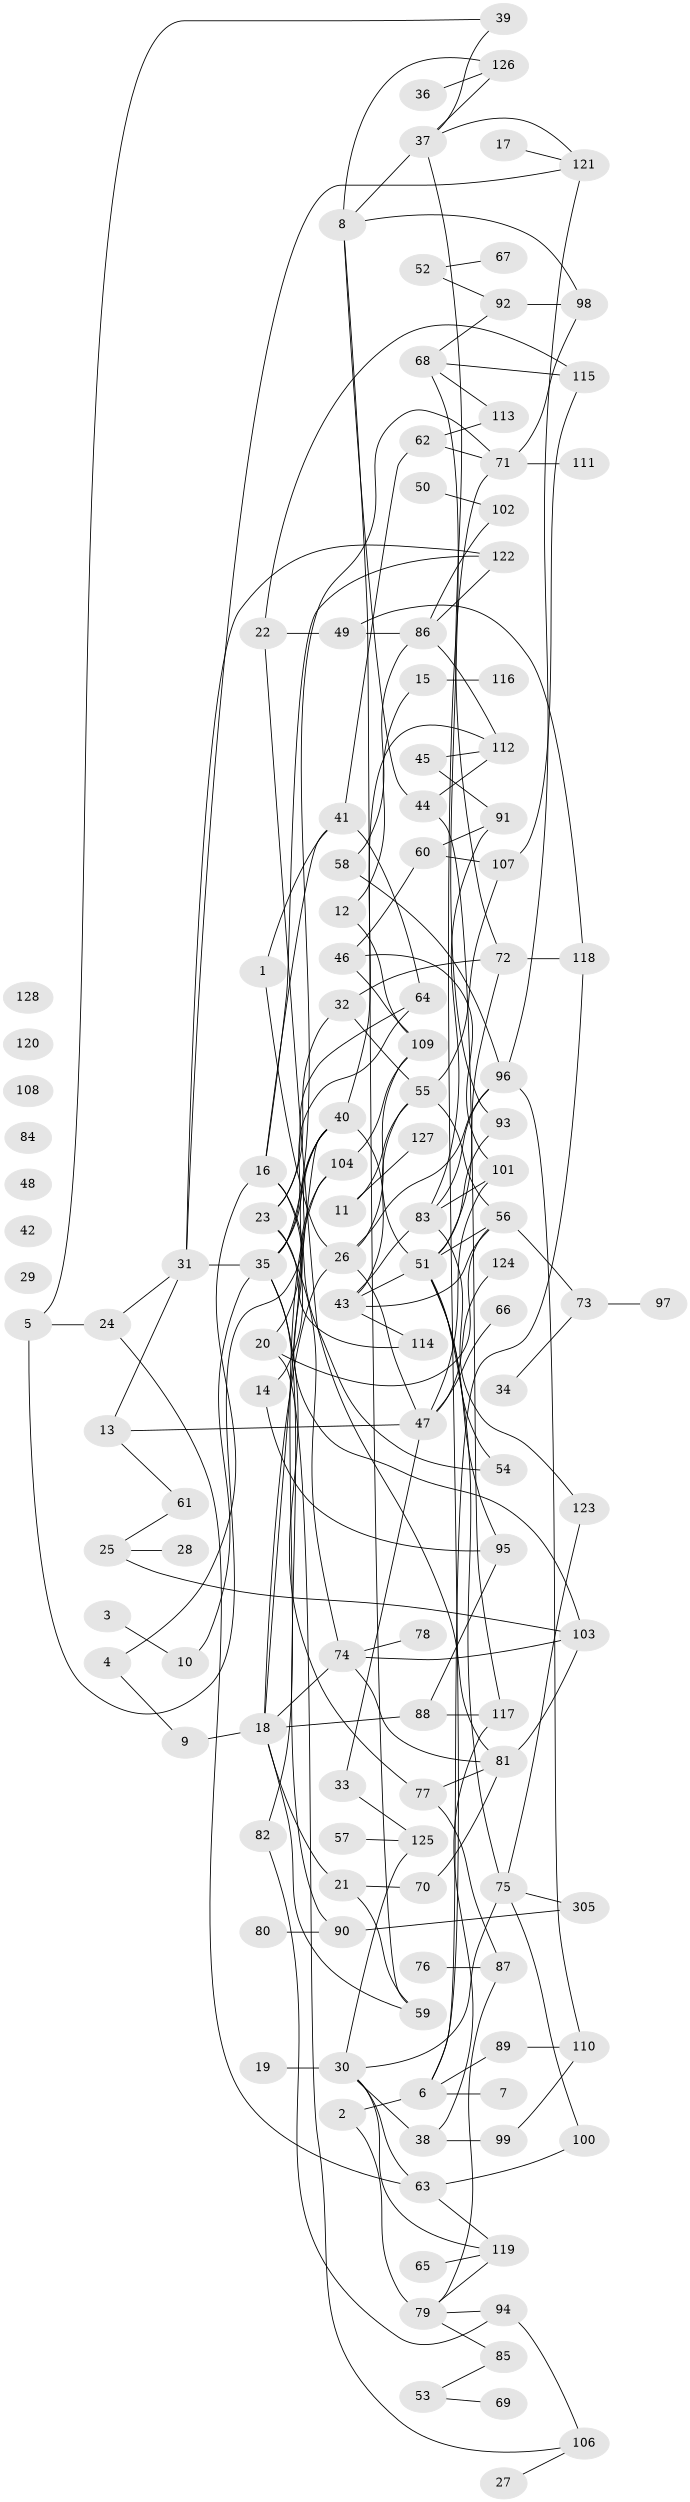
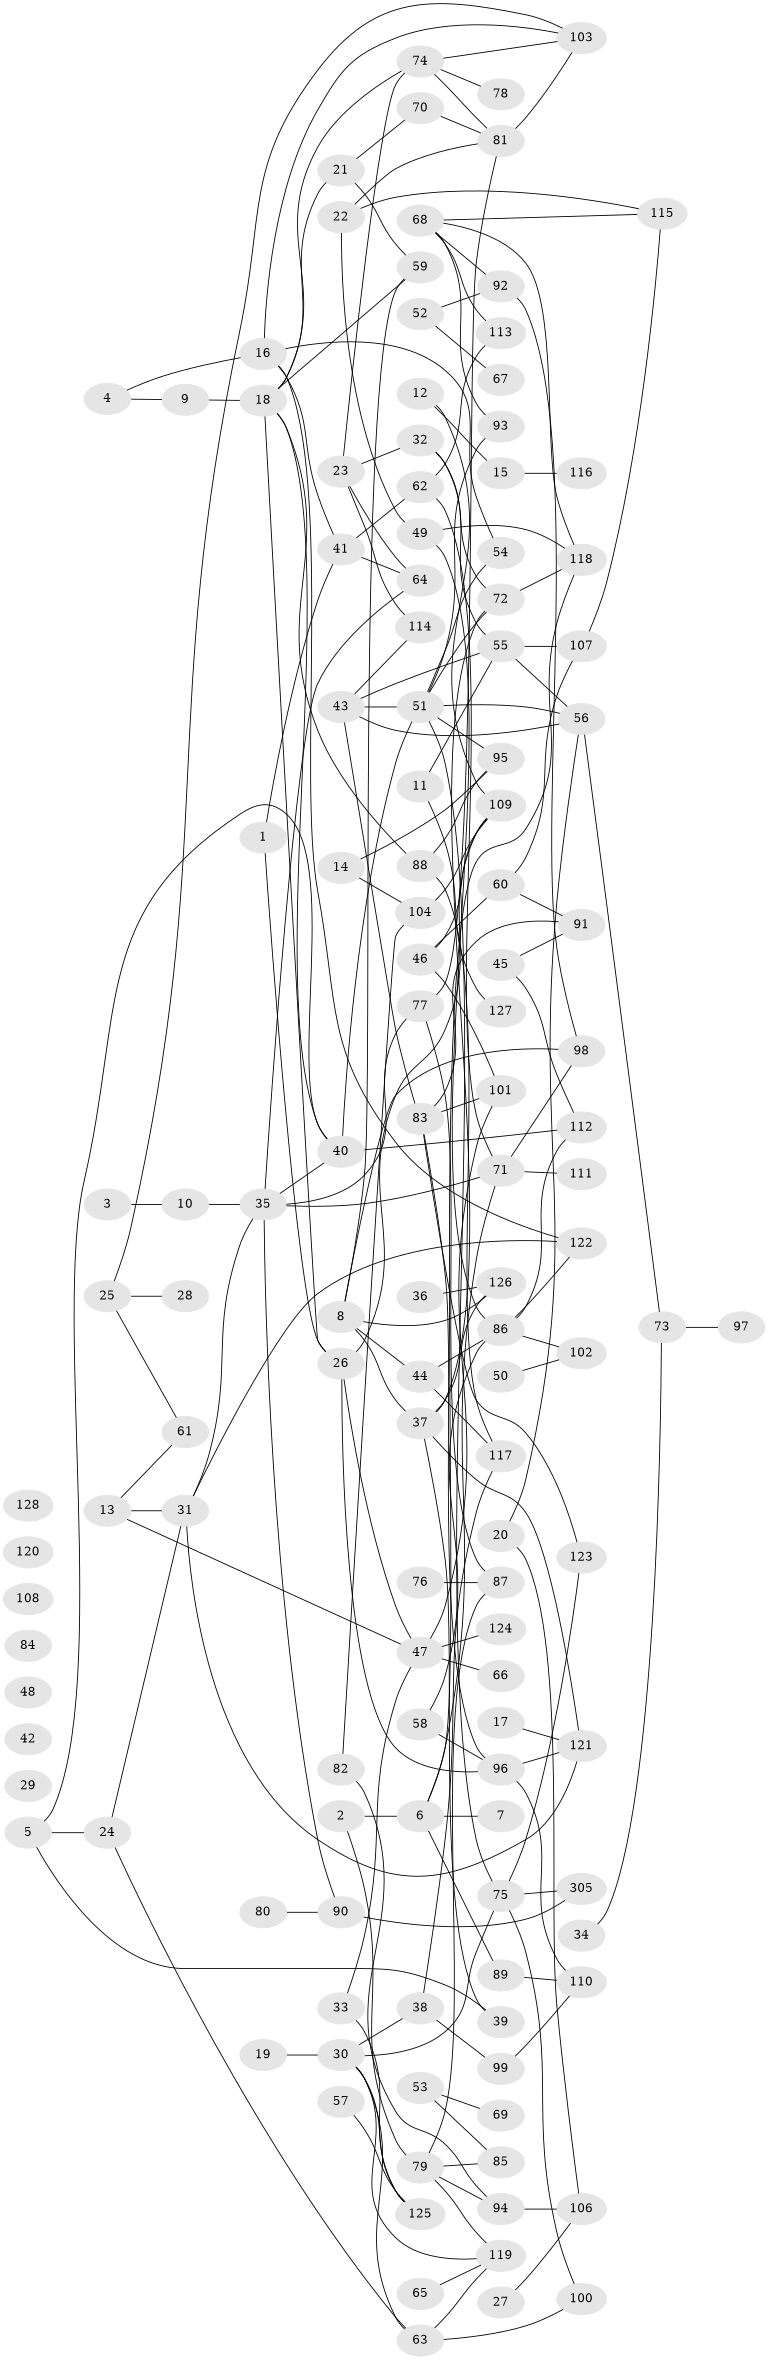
edge "68" -- "118": added
edge "112" -- "44": now "86" -- "44"
edge "40" -- "20": removed
